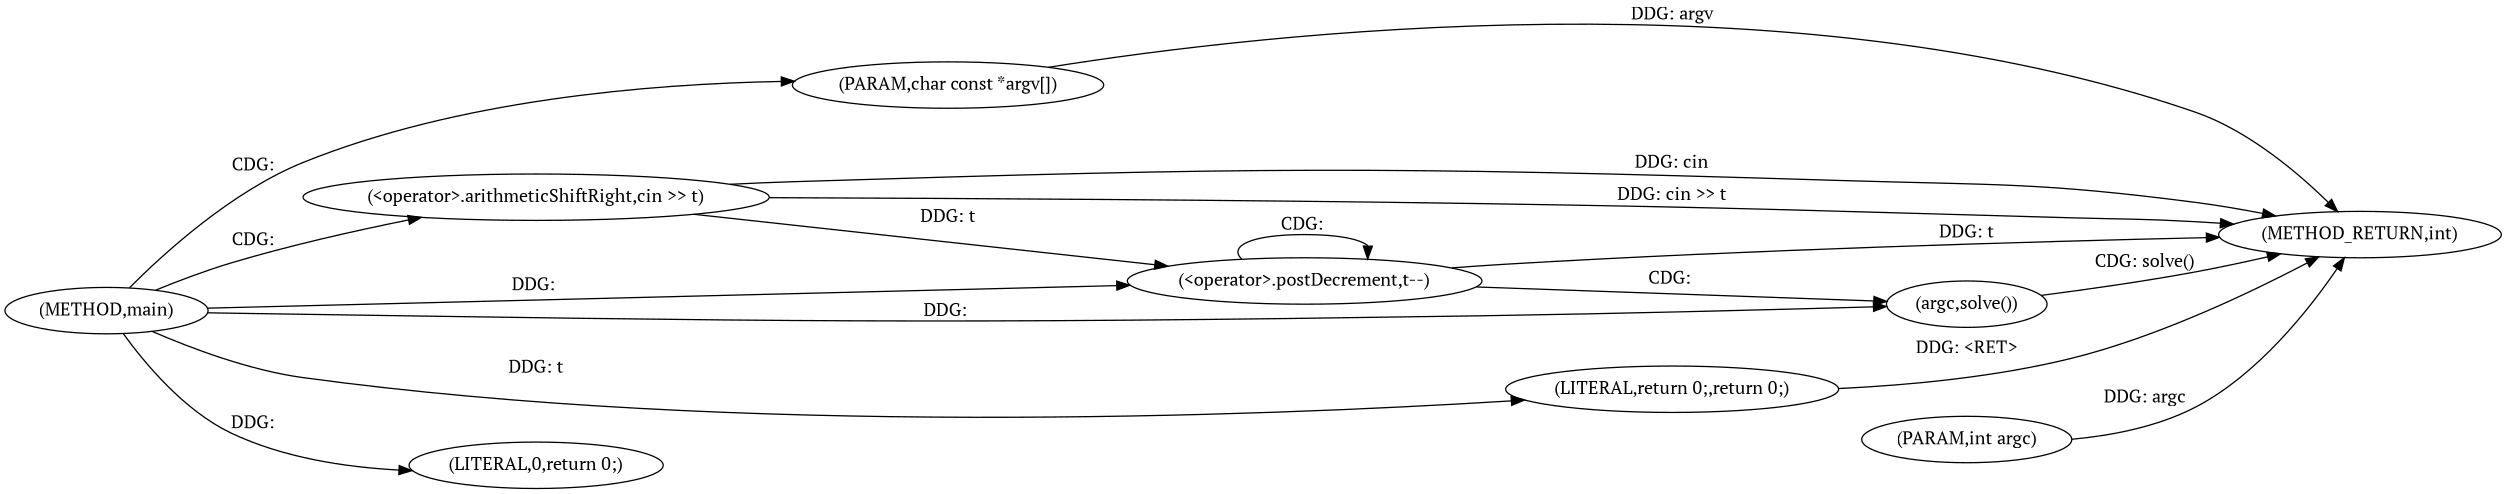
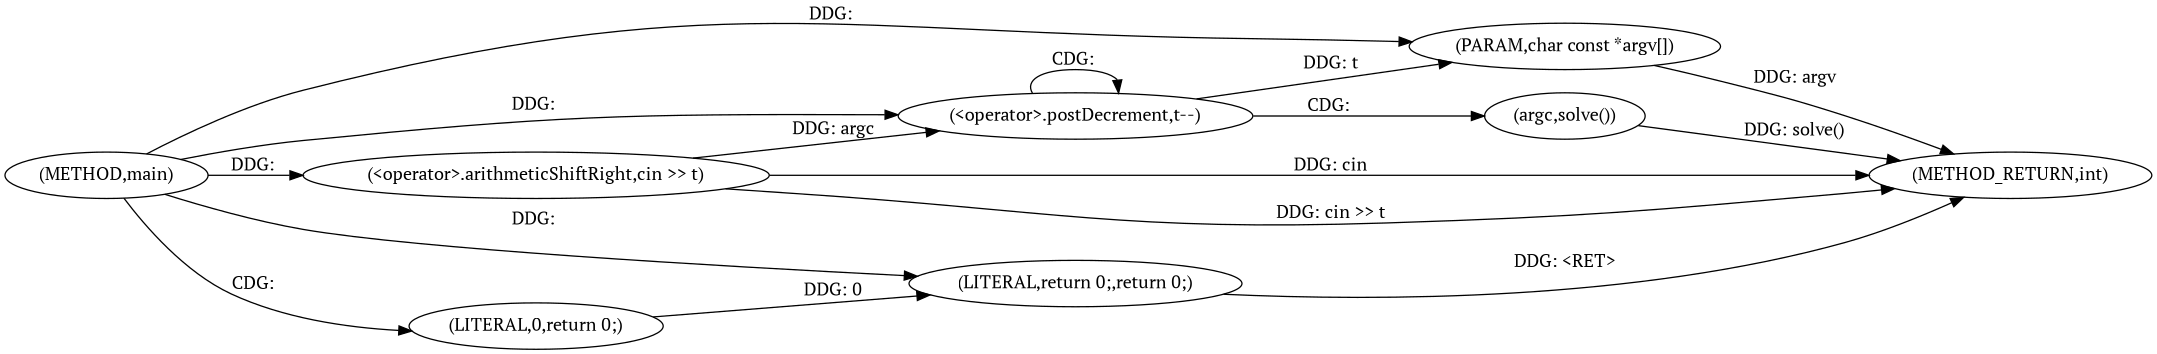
edge "(METHOD,main)" -> "(PARAM,char const *argv[])": label "CDG: " -> "DDG: "
edge "(<operator>.arithmeticShiftRight,cin >> t)" -> "(<operator>.postDecrement,t--)": label "DDG: t" -> "DDG: argc"
edge "(METHOD,main)" -> "(<operator>.arithmeticShiftRight,cin >> t)": label "CDG: " -> "DDG: "
edge "(<operator>.postDecrement,t--)" -> "(METHOD_RETURN,int)": now "(<operator>.postDecrement,t--)" -> "(PARAM,char const *argv[])"
edge "(argc,solve())" -> "(METHOD_RETURN,int)": label "CDG: solve()" -> "DDG: solve()"
edge "(LITERAL,0,return 0;)" -> "(LITERAL,return 0;,return 0;)": added, label "DDG: 0"
edge "(METHOD,main)" -> "(argc,solve())": removed, label "DDG:"
edge "(METHOD,main)" -> "(LITERAL,return 0;,return 0;)": label "DDG: t" -> "DDG: "
edge "(METHOD,main)" -> "(LITERAL,0,return 0;)": label "DDG: " -> "CDG: "
node "(PARAM,int argc)": removed
